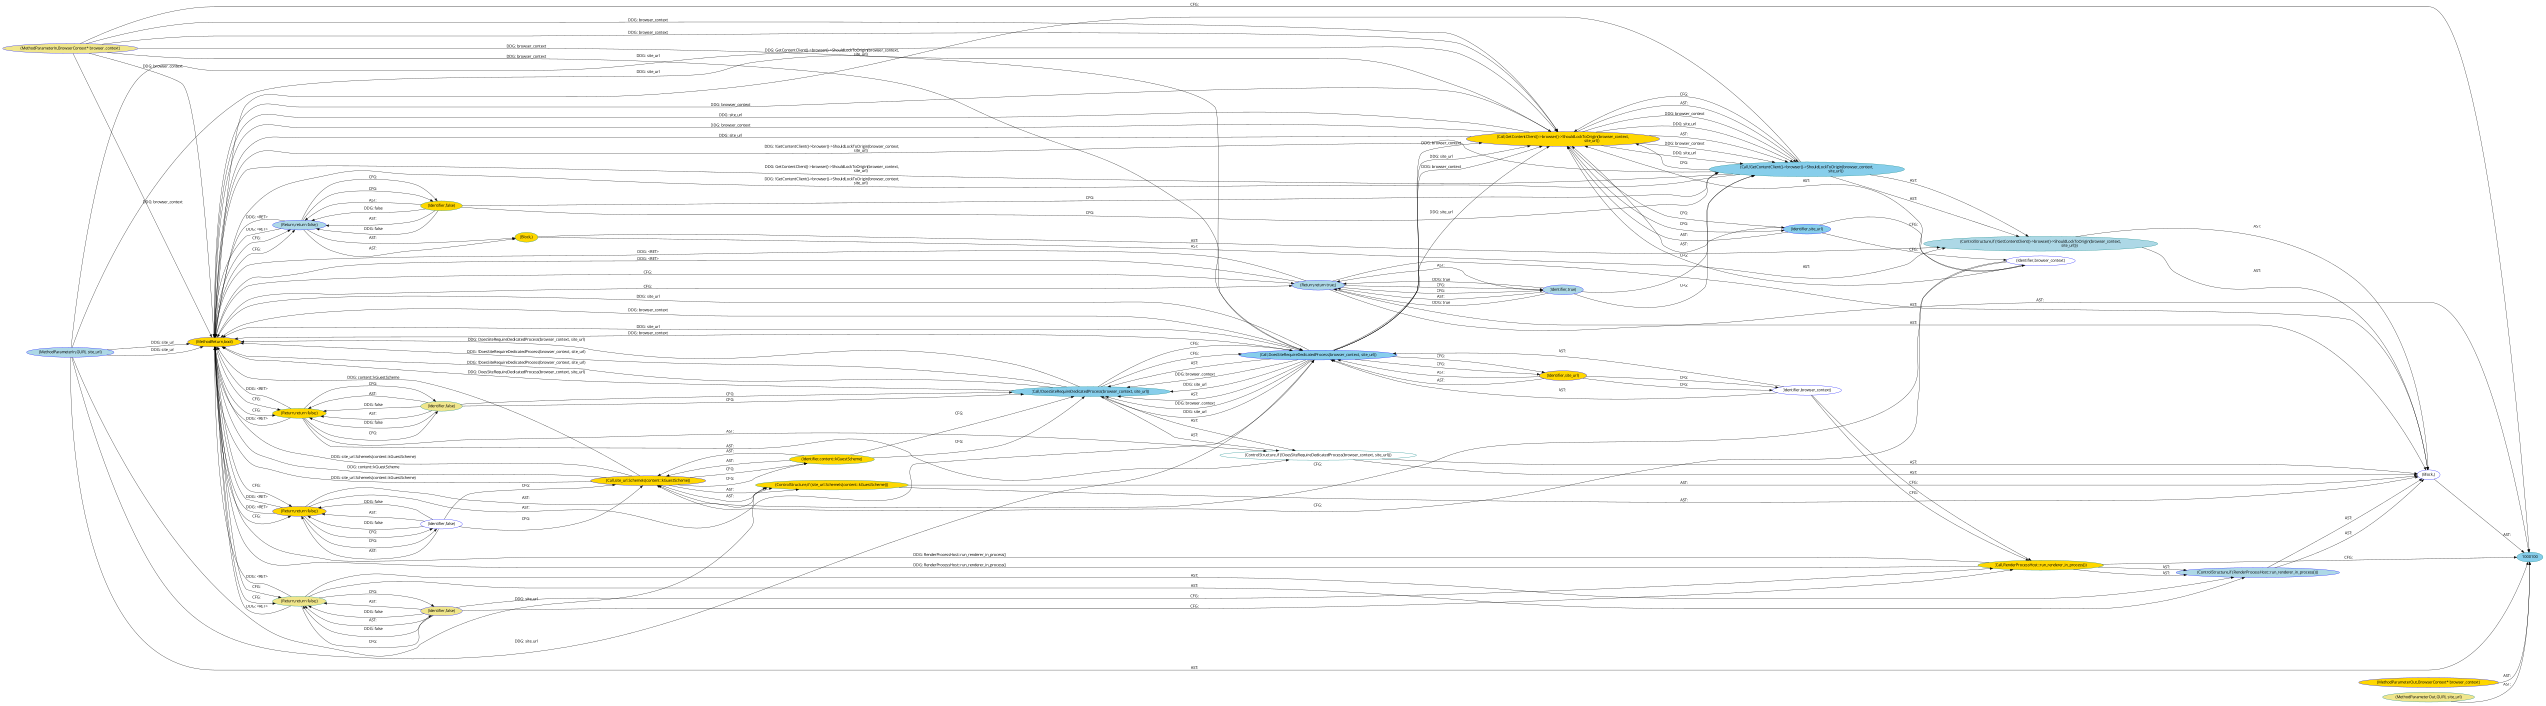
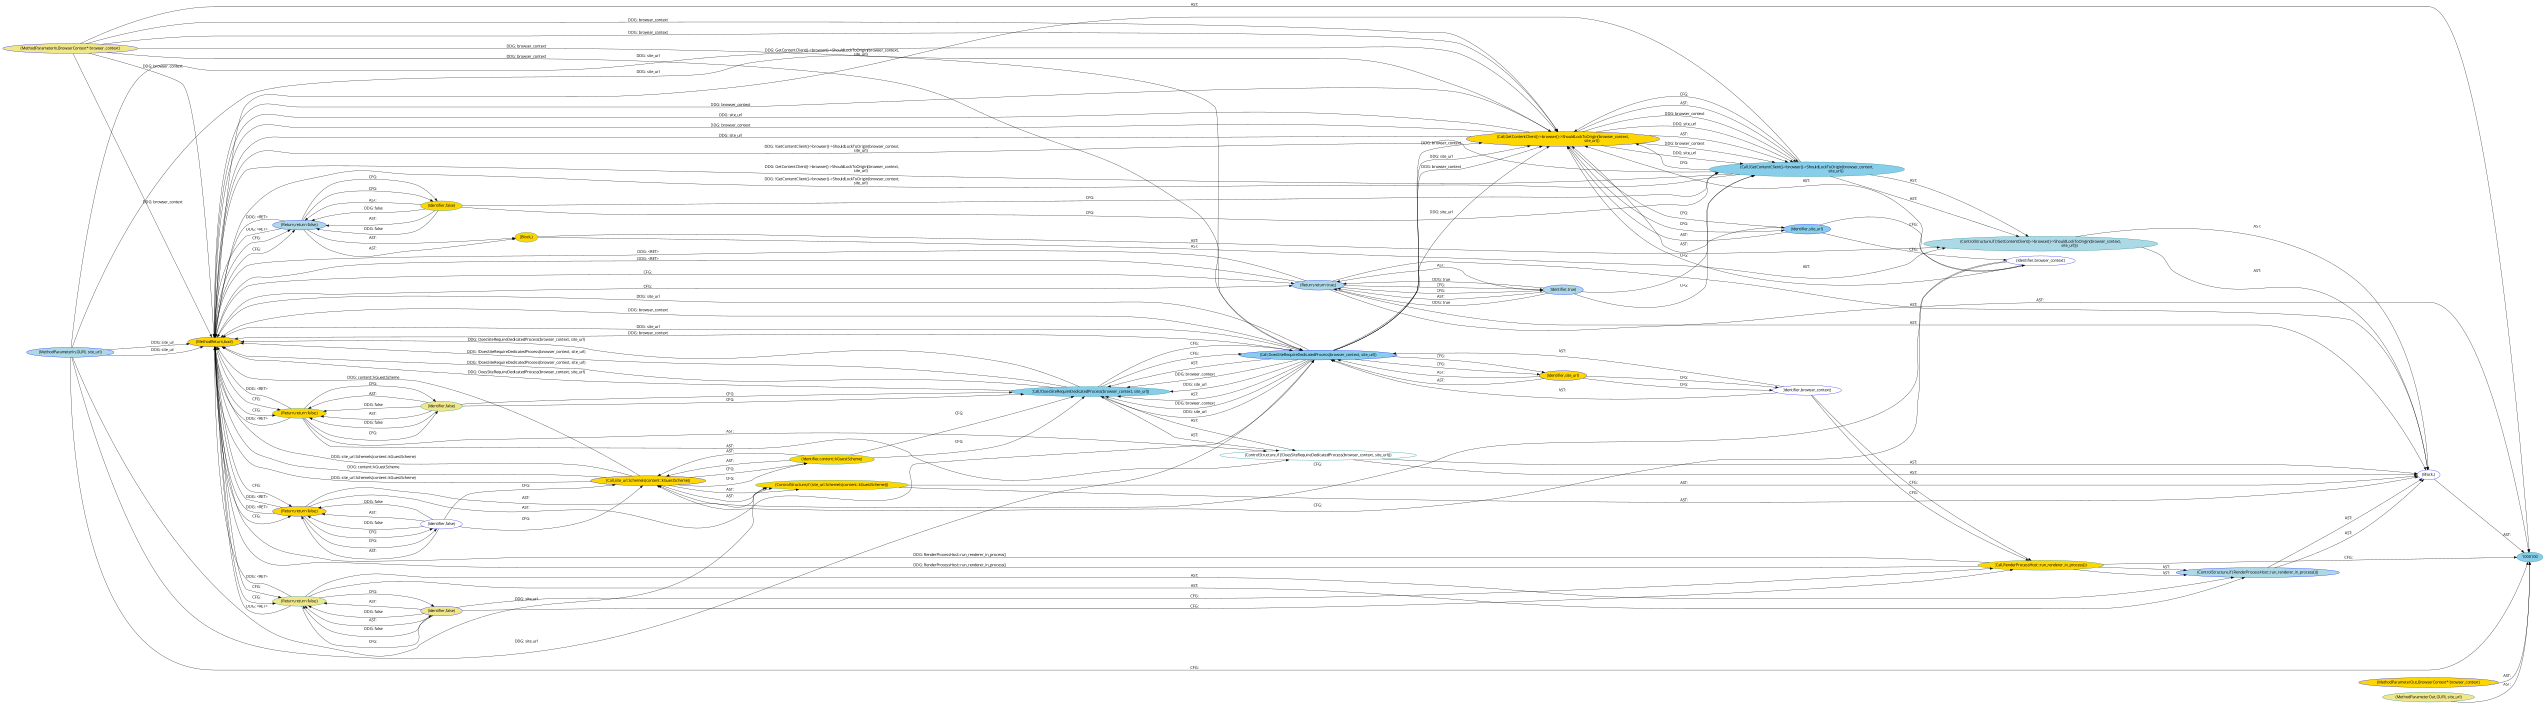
edge "(MethodParameterIn,BrowserContext* browser_context)" -> "1000100": label "CFG: " -> "AST: "
edge "(MethodParameterIn,GURL site_url)" -> "1000100": label "AST: " -> "CFG: "
